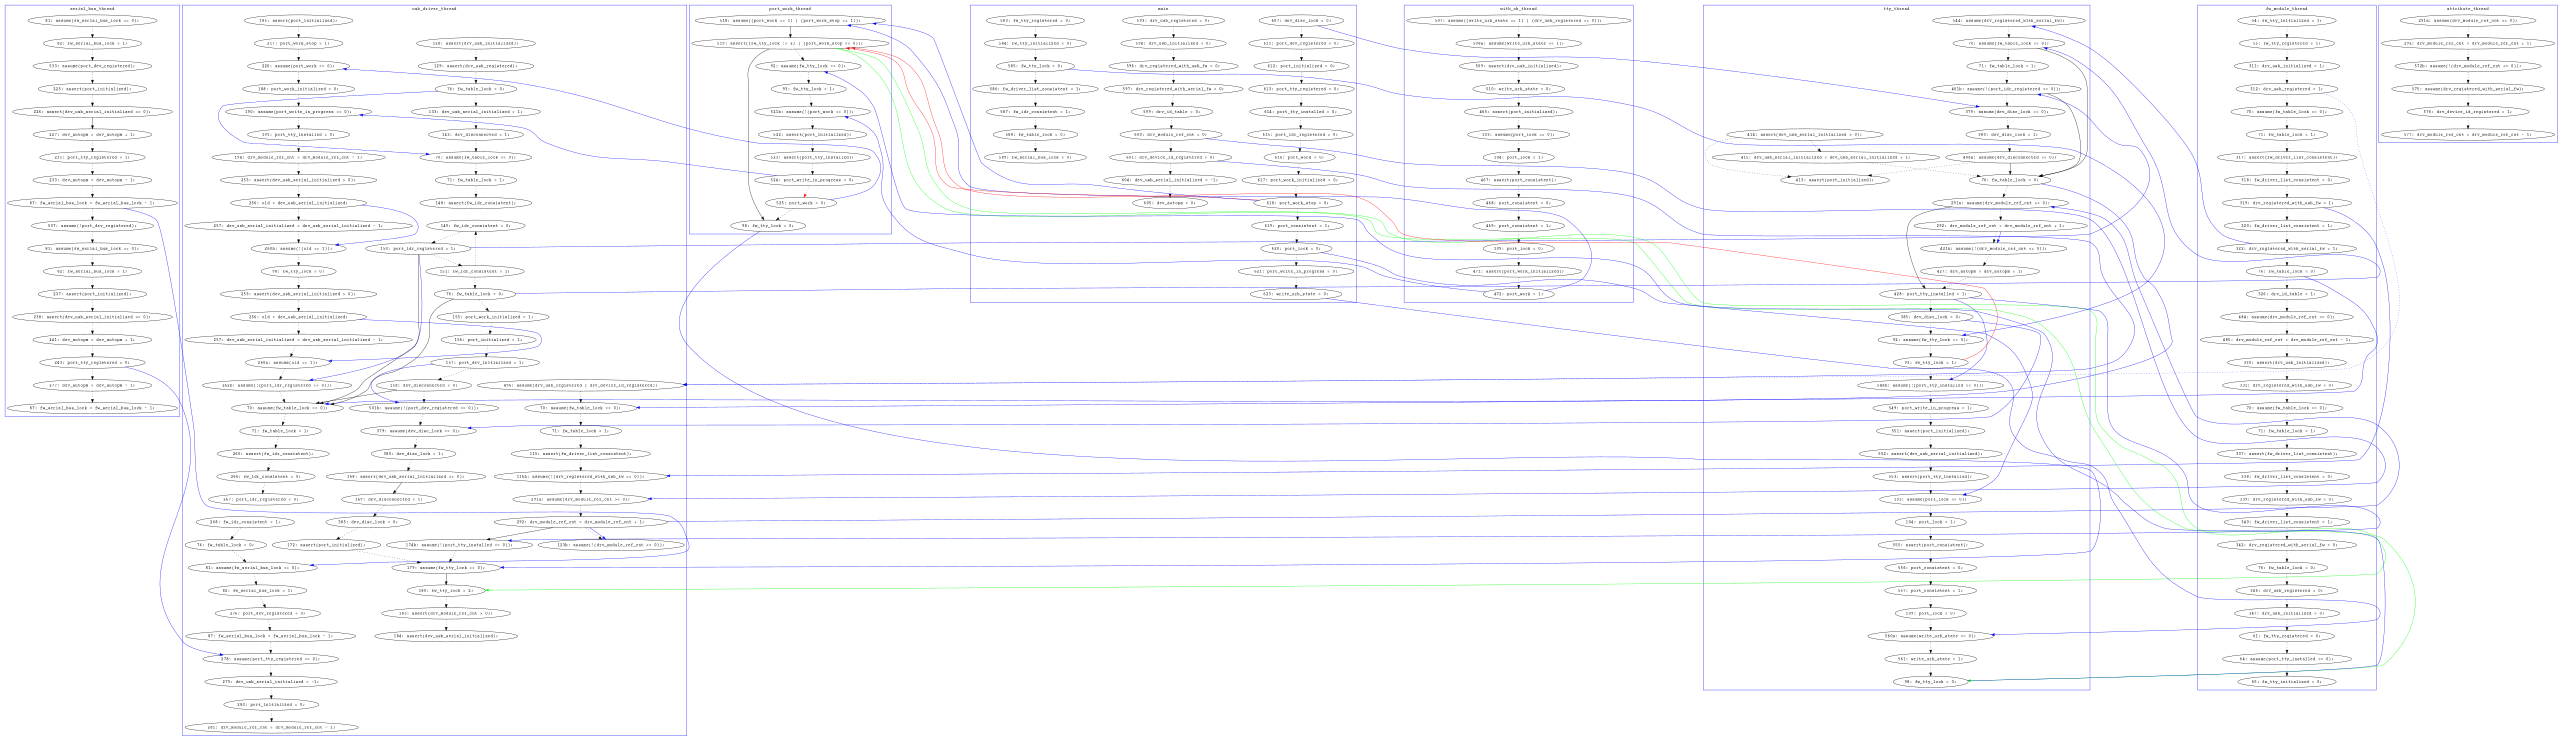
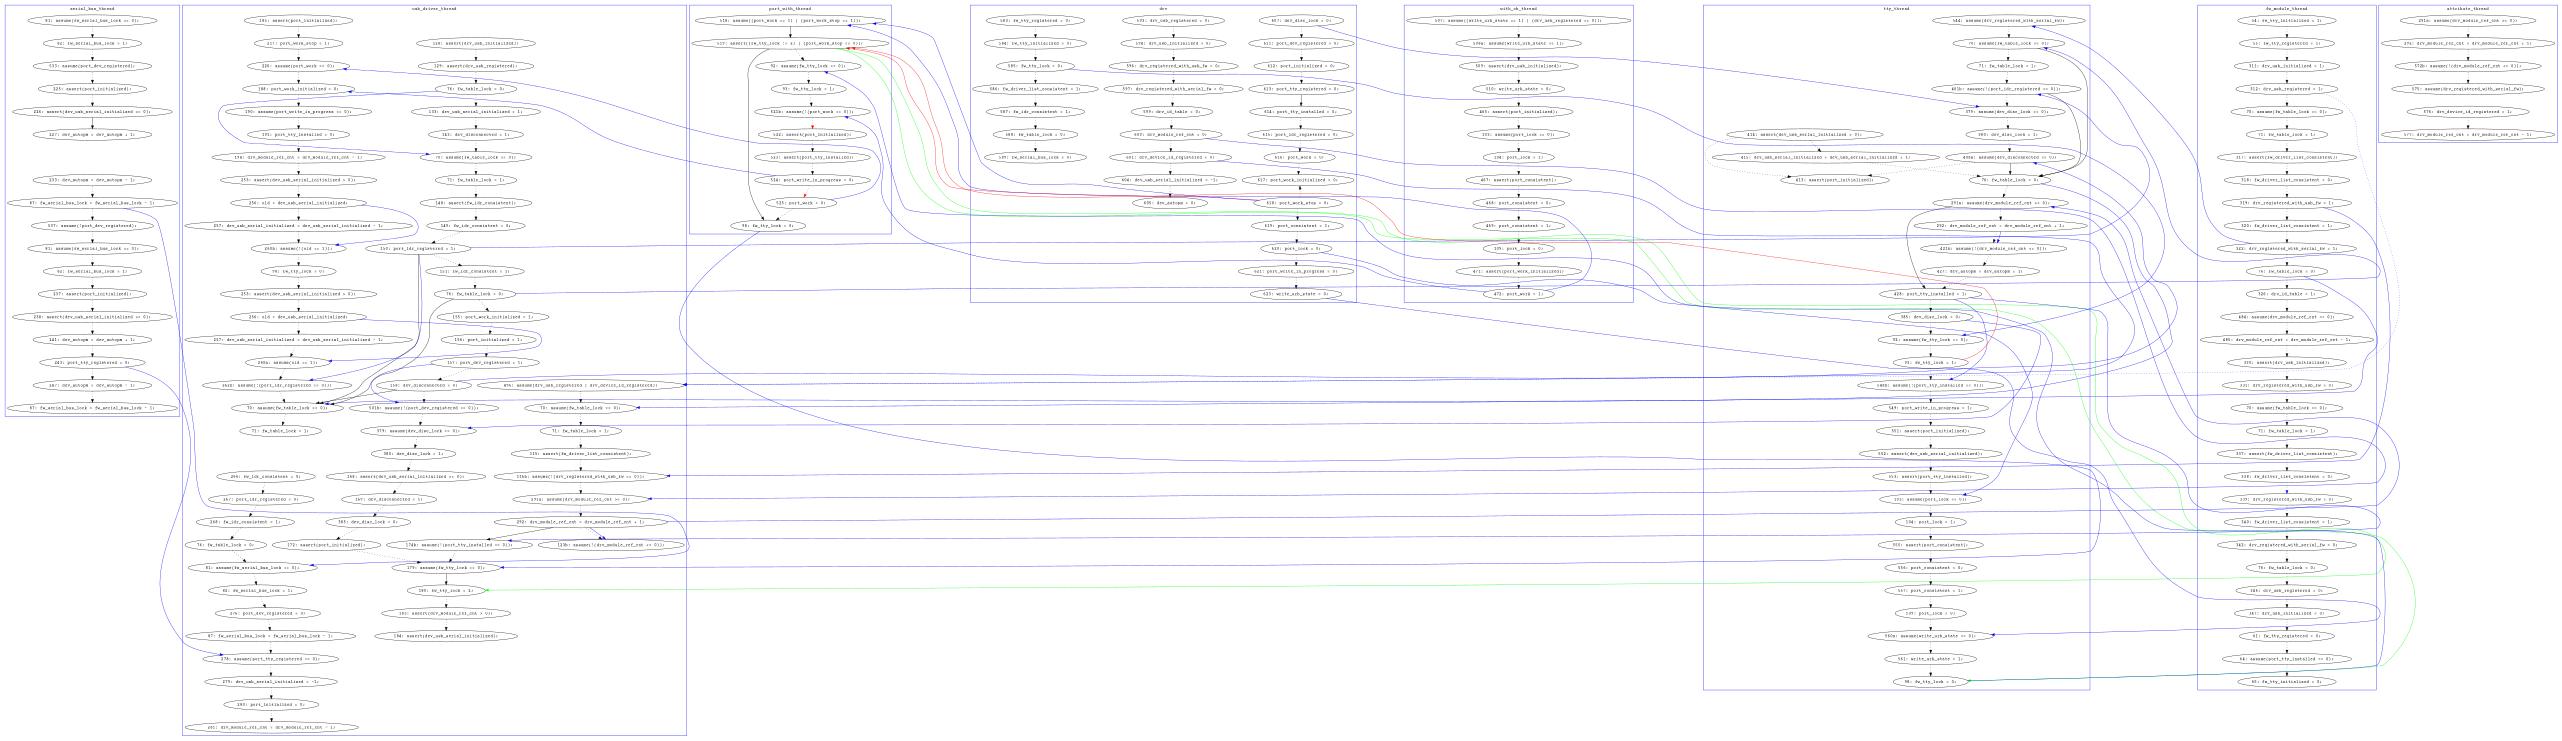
cluster "port_work_thread": label "port_work_thread" -> "port_with_thread"
cluster "main": label "main" -> "drv"
edge "613: port_tty_registered = 0;" -> "614: port_tty_installed = 0;": style dotted -> solid
edge "575: assume(drv_registered_with_serial_fw);" -> "576: drv_device_id_registered = 1;": removed
edge "521b: assume(!(port_work == 0));" -> "522: assert(port_initialized);": color black -> Red
edge "524: port_write_in_progress = 0;" -> "190: assume(port_write_in_progress == 0);": now "524: port_write_in_progress = 0;" -> "188: port_work_initialized = 0;"
node "231: port_tty_registered = 1;": removed
edge "617: port_work_initialized = 0;" -> "618: port_work_stop = 0;": reversed
edge "151: fw_idr_consistent = 1;" -> "149: fw_idr_consistent = 0;": now "148: assert(fw_idr_consistent);" -> "149: fw_idr_consistent = 0;"
node "157: port_dev_initialized = 1;": label "157: port_dev_initialized = 1;" -> "157: port_dev_registered = 1;"
edge "158: dev_disconnected = 0;" -> "408a: assume(dev_disconnected == 0);": added
node "277: dev_autopm = dev_autopm - 1;": label "277: dev_autopm = dev_autopm - 1;" -> "247: dev_autopm = dev_autopm - 1;"
node "265: assert(fw_idr_consistent);": removed
edge "168: assert(dev_usb_serial_initialized >= 0);" -> "169: dev_disconnected = 1;": style solid -> dotted
edge "338: fw_driver_list_consistent = 0;" -> "339: drv_registered_with_usb_fw = 0;": color black -> Blue
edge "267: port_idr_registered = 0;" -> "268: fw_idr_consistent = 1;": added
